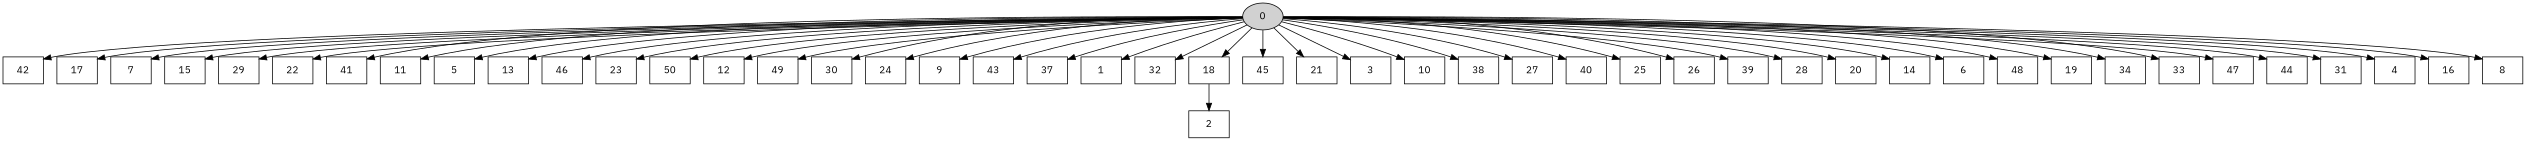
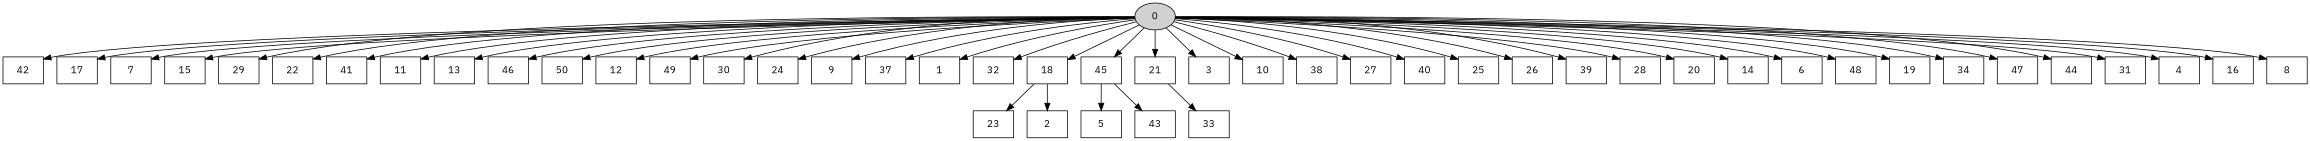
edge "0" -> "33": now "21" -> "33"
edge "0" -> "5": now "45" -> "5"
edge "0" -> "23": now "18" -> "23"
edge "0" -> "43": now "45" -> "43"
